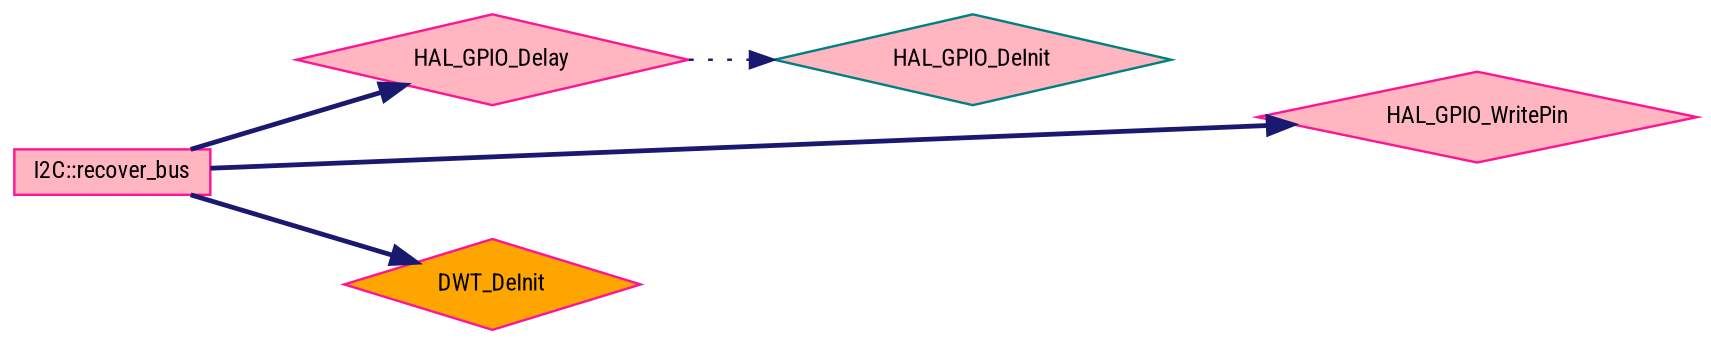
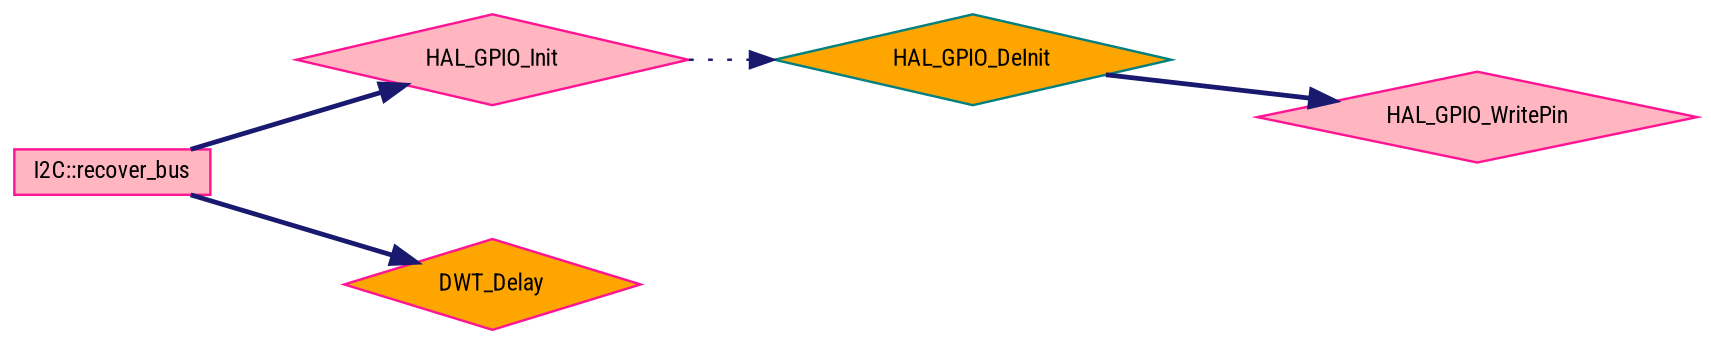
node "HAL_GPIO_Delay": label "HAL_GPIO_Delay" -> "HAL_GPIO_Init"
node "HAL_GPIO_DeInit": fillcolor lightpink -> orange
edge "I2C::recover_bus" -> "HAL_GPIO_WritePin": now "HAL_GPIO_DeInit" -> "HAL_GPIO_WritePin"
node "DWT_DeInit": label "DWT_DeInit" -> "DWT_Delay"
